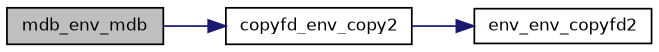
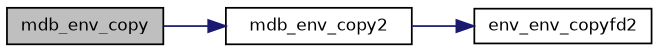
node "mdb_env_mdb": label "mdb_env_mdb" -> "mdb_env_copy"
node "copyfd_env_copy2": label "copyfd_env_copy2" -> "mdb_env_copy2"
